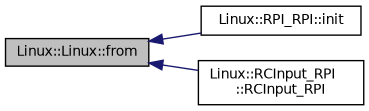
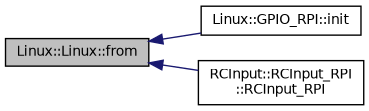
node "Linux::RPI_RPI::init": label "Linux::RPI_RPI::init" -> "Linux::GPIO_RPI::init"
node "Linux::RCInput_RPI ::RCInput_RPI": label "Linux::RCInput_RPI ::RCInput_RPI" -> "RCInput::RCInput_RPI ::RCInput_RPI"
